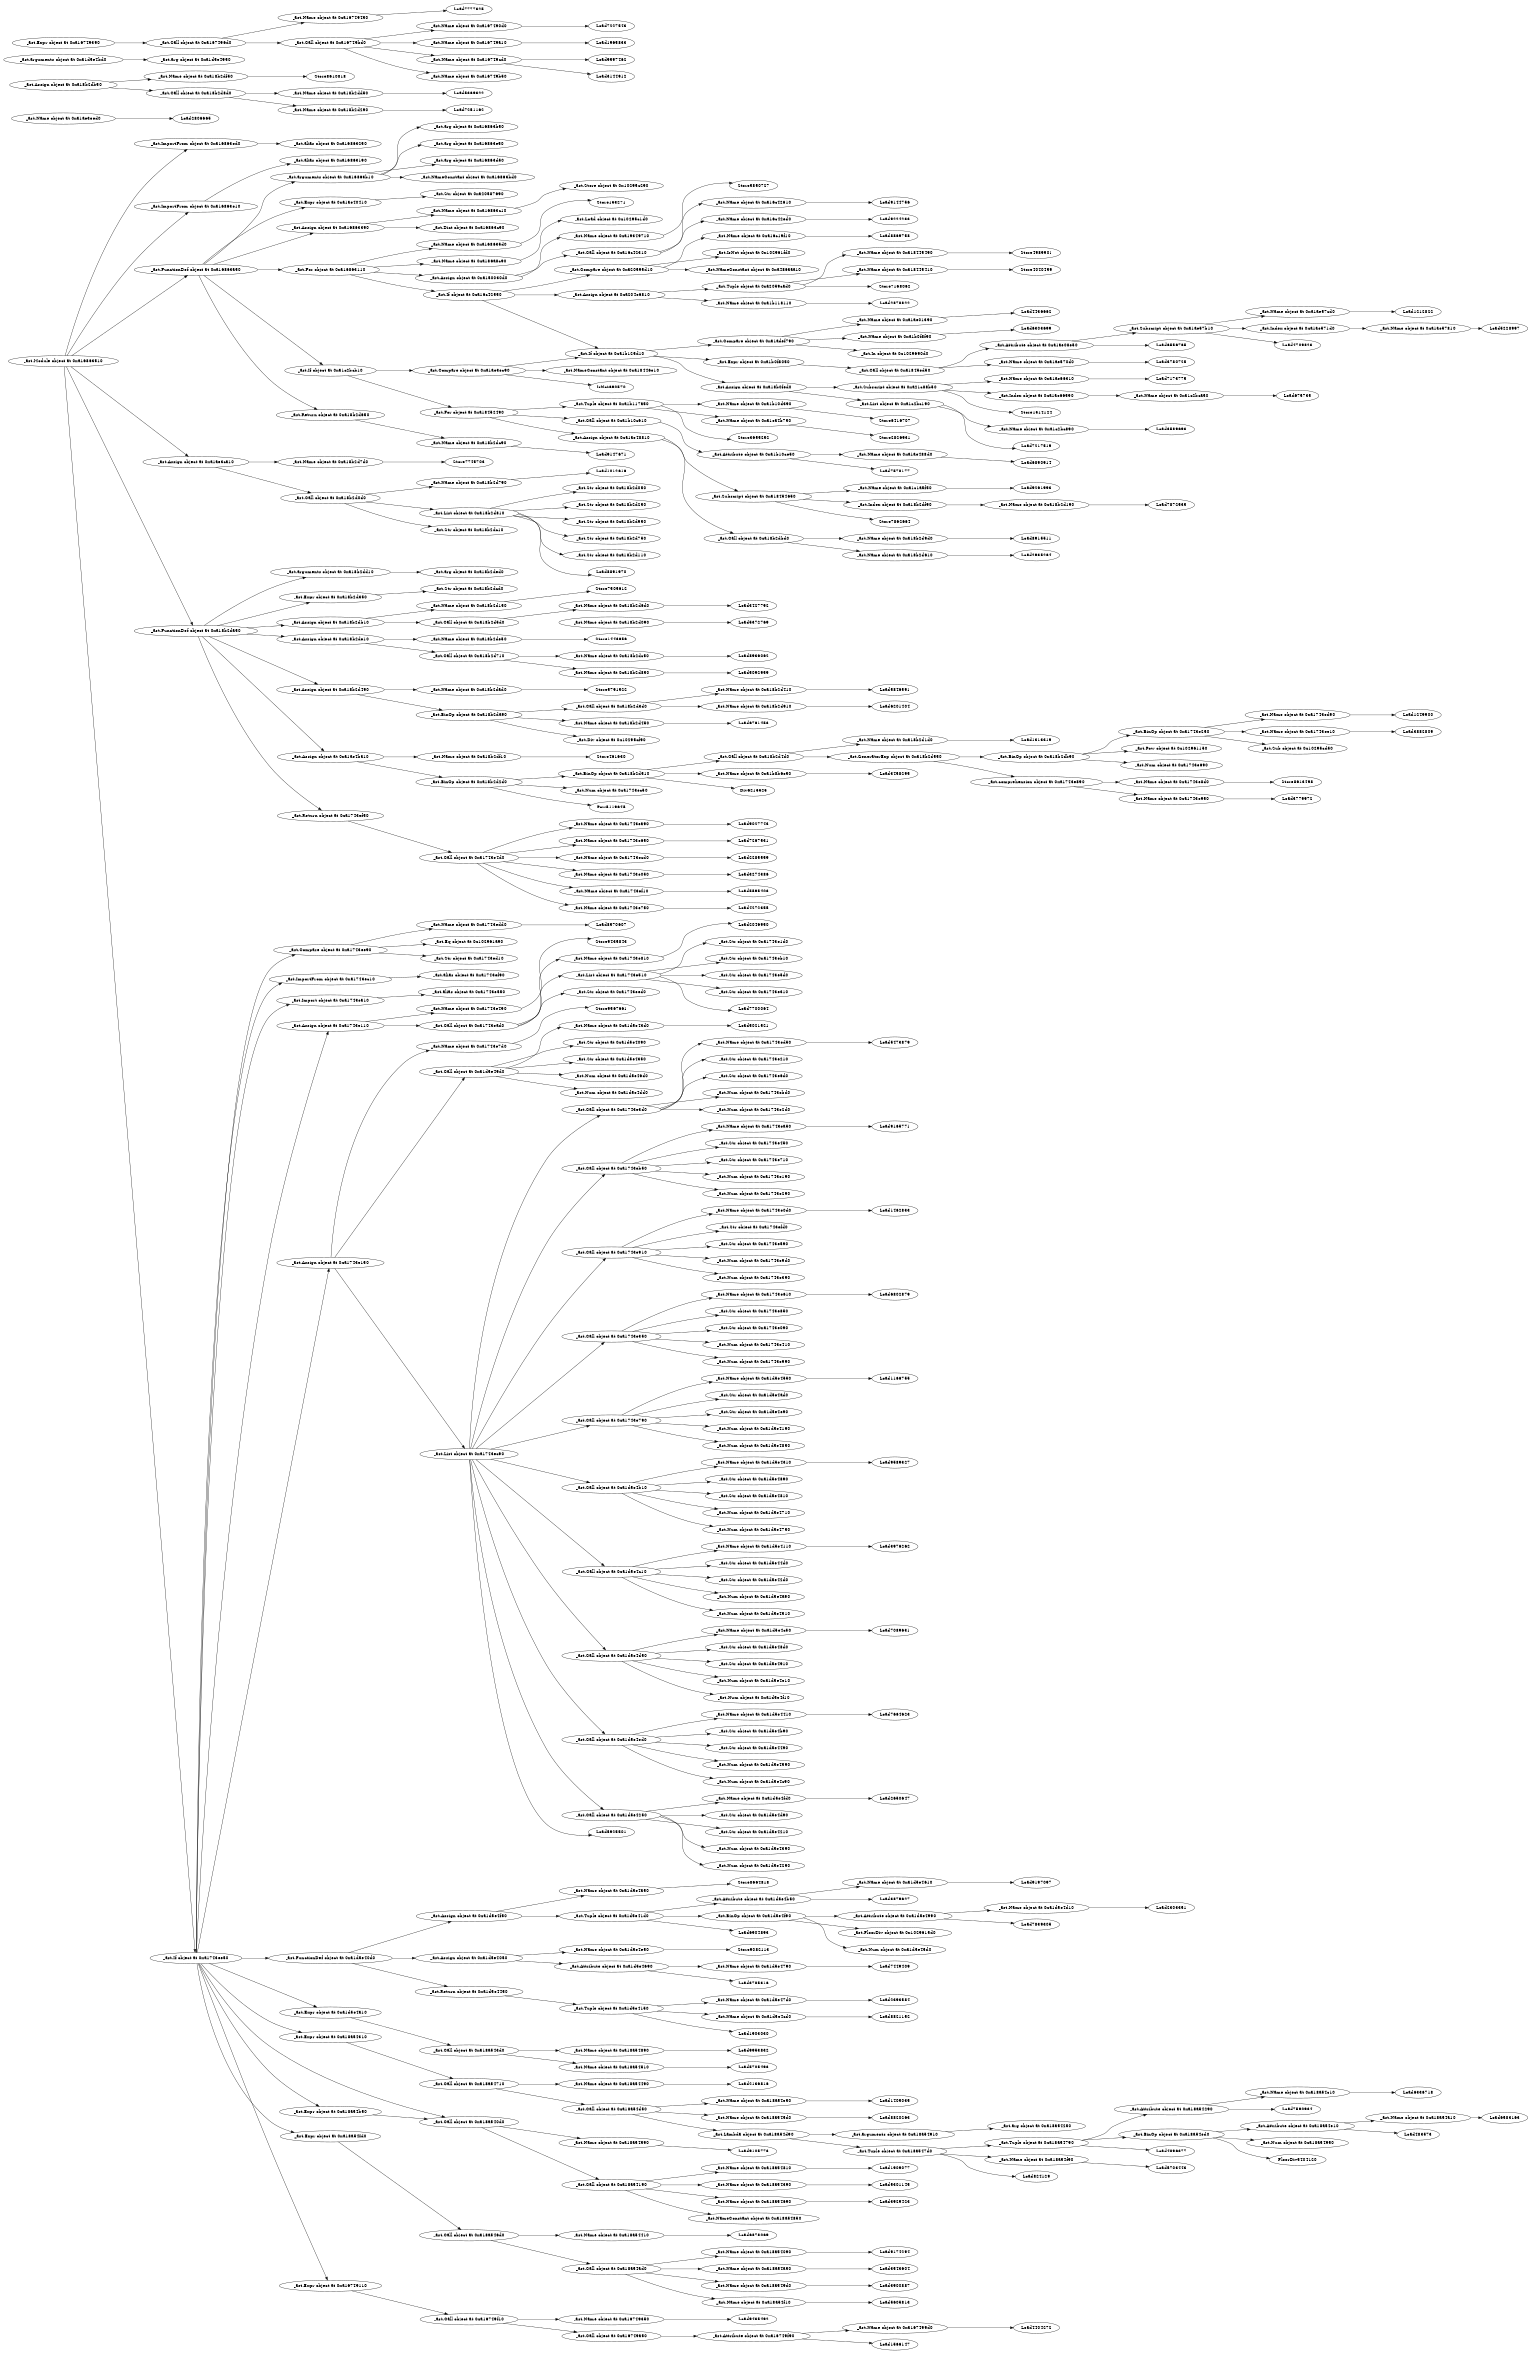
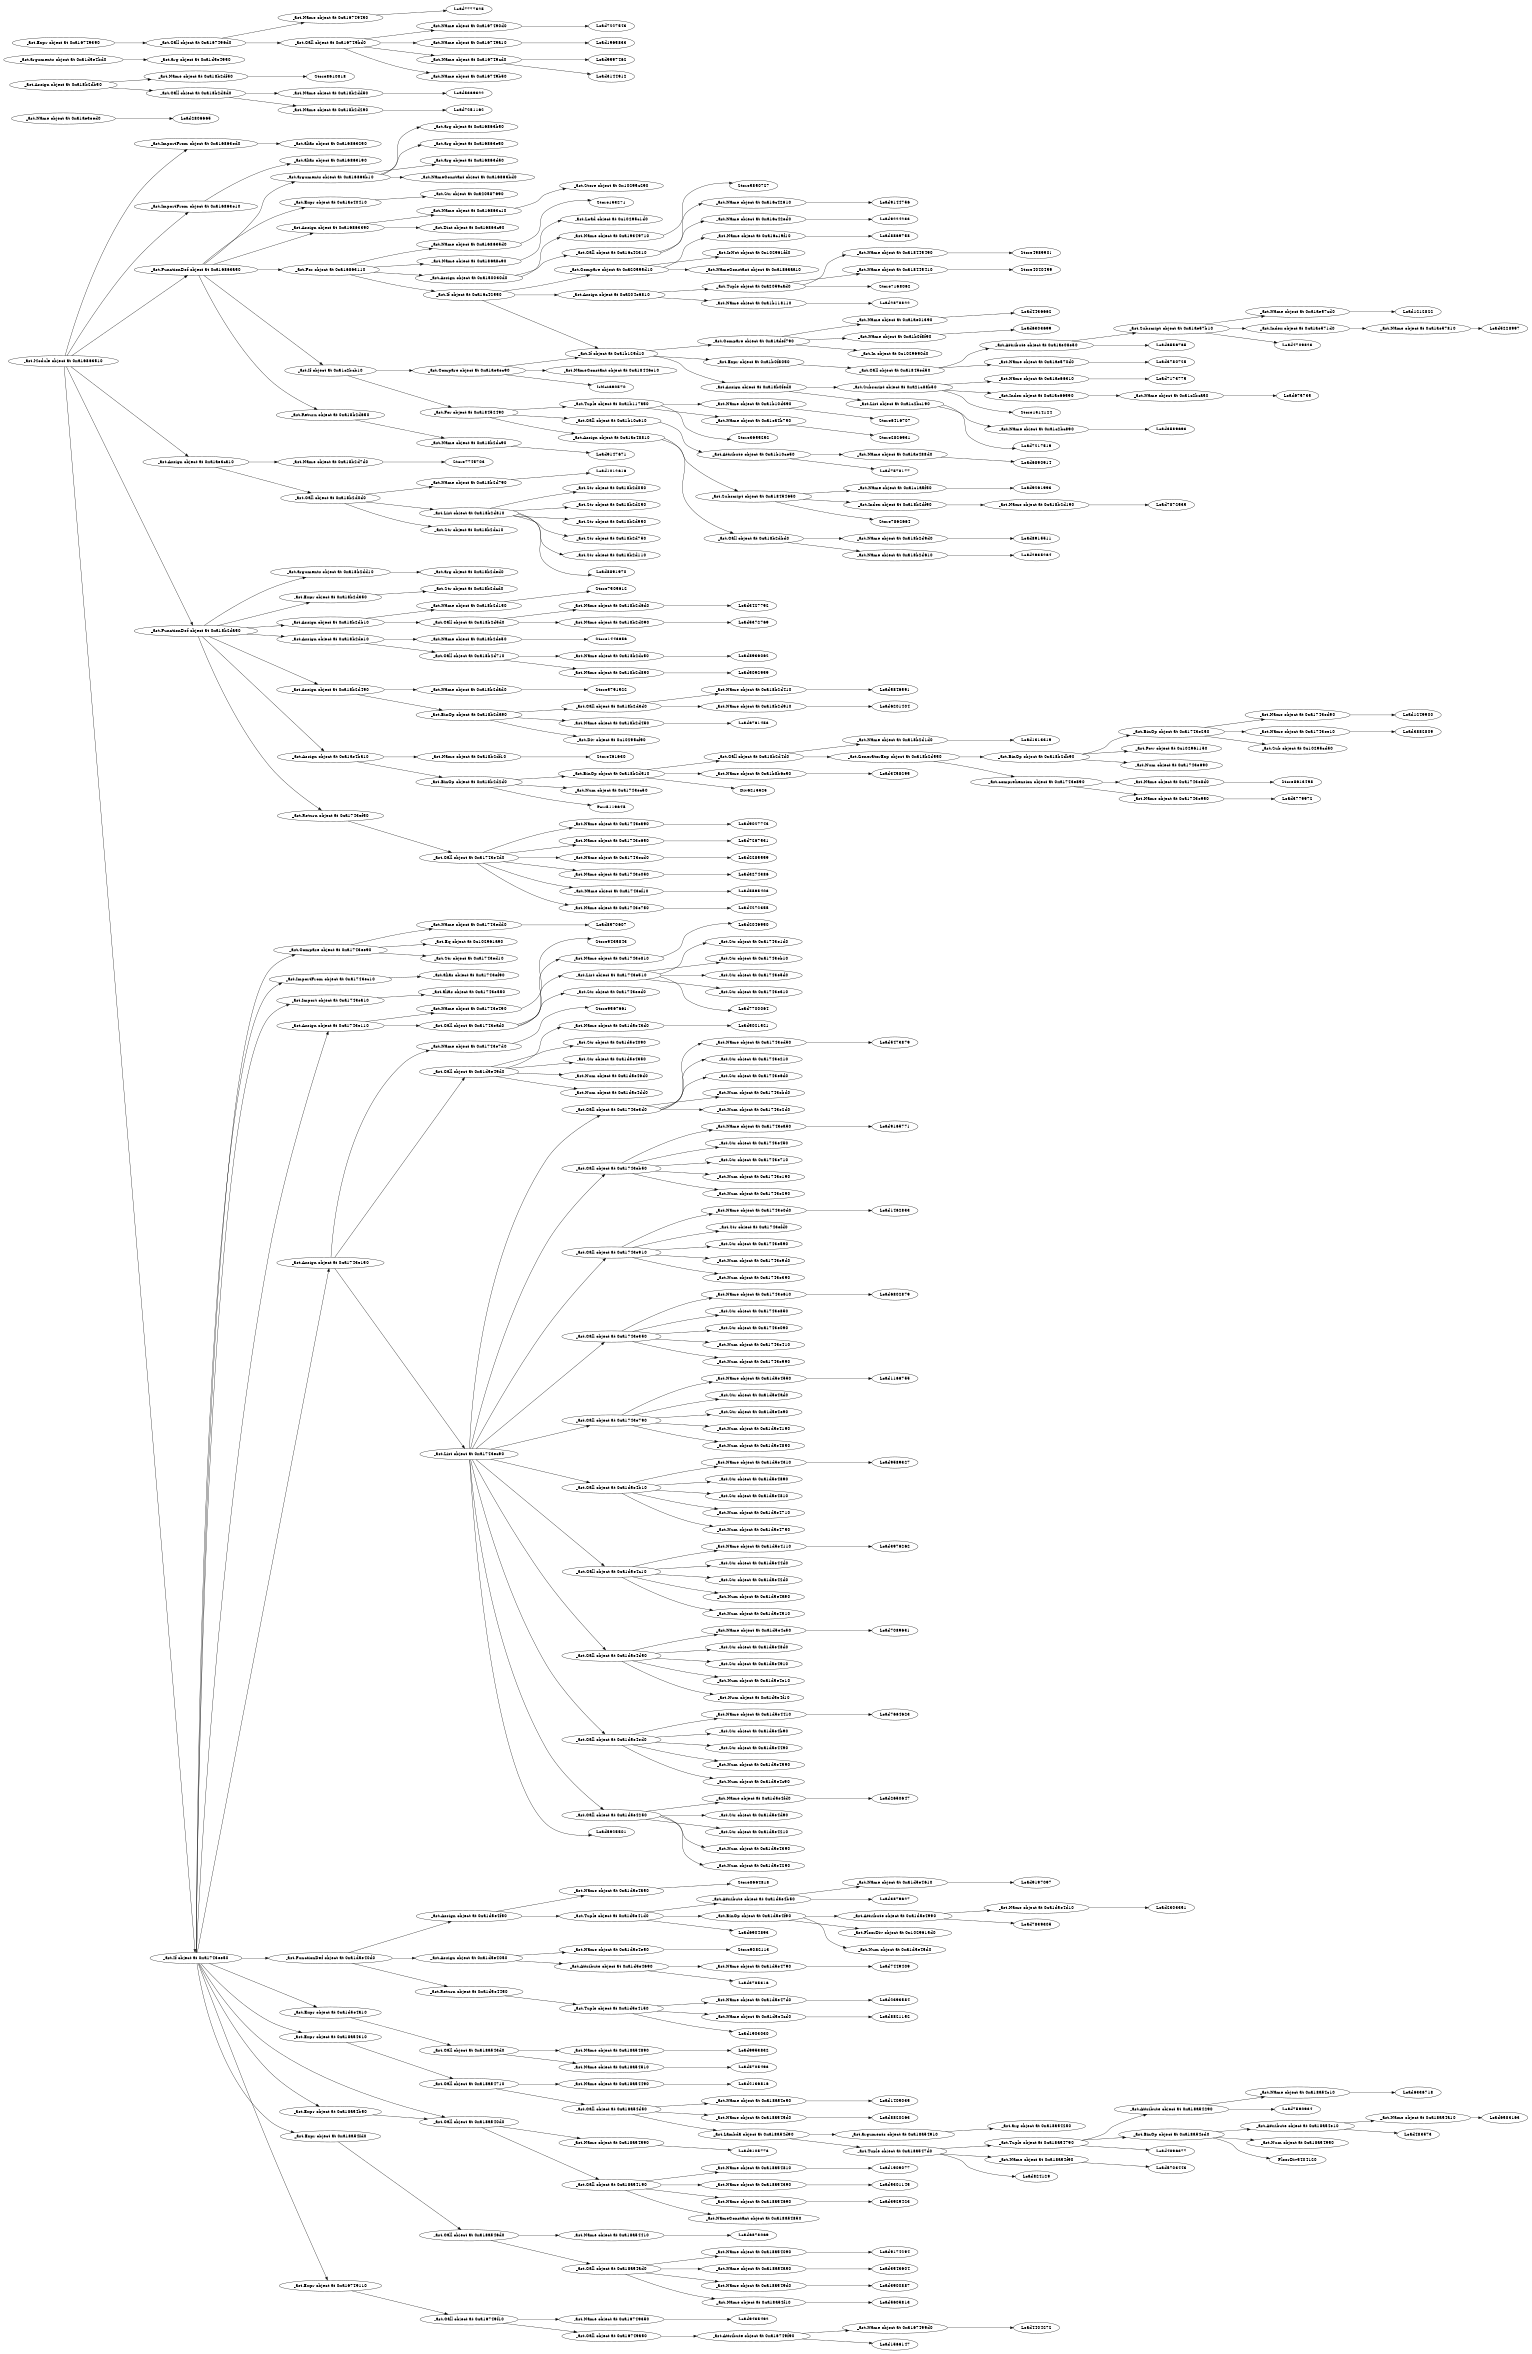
node "_ast.NameConstant object at 0xa486aaa10": label "_ast.NameConstant object at 0xa486aaa10" -> "_ast.NameConstant object at 0xa186aaa10"
edge "_ast.Call object at 0xa18b2d5d0" -> "_ast.Name object at 0xa18b2d090": added
